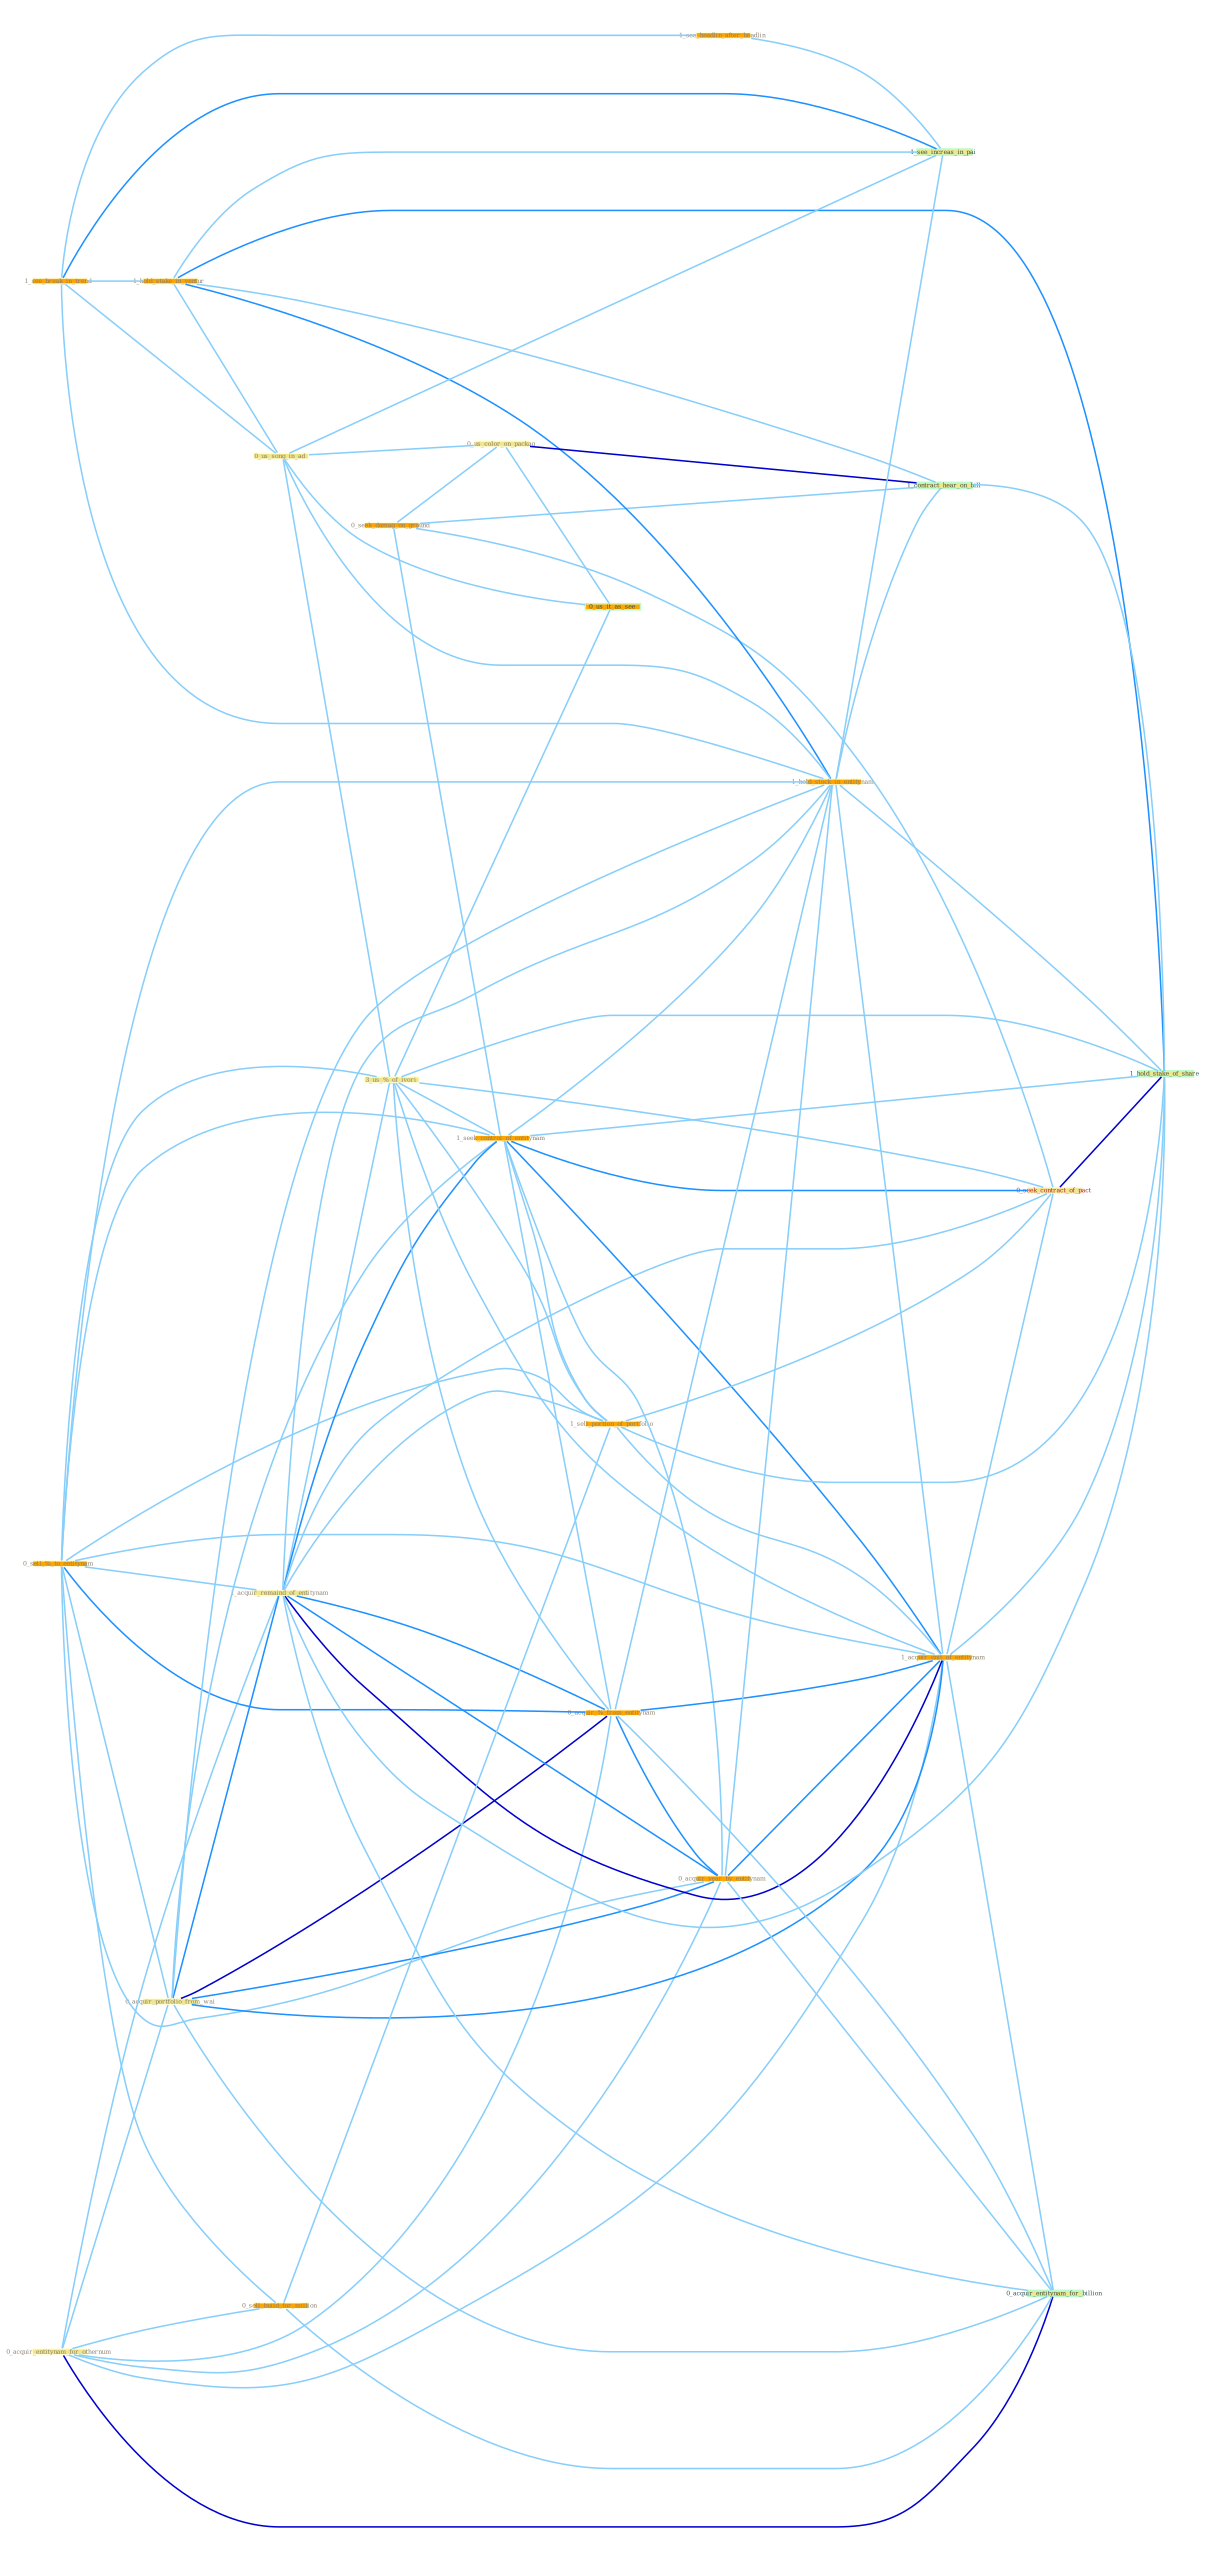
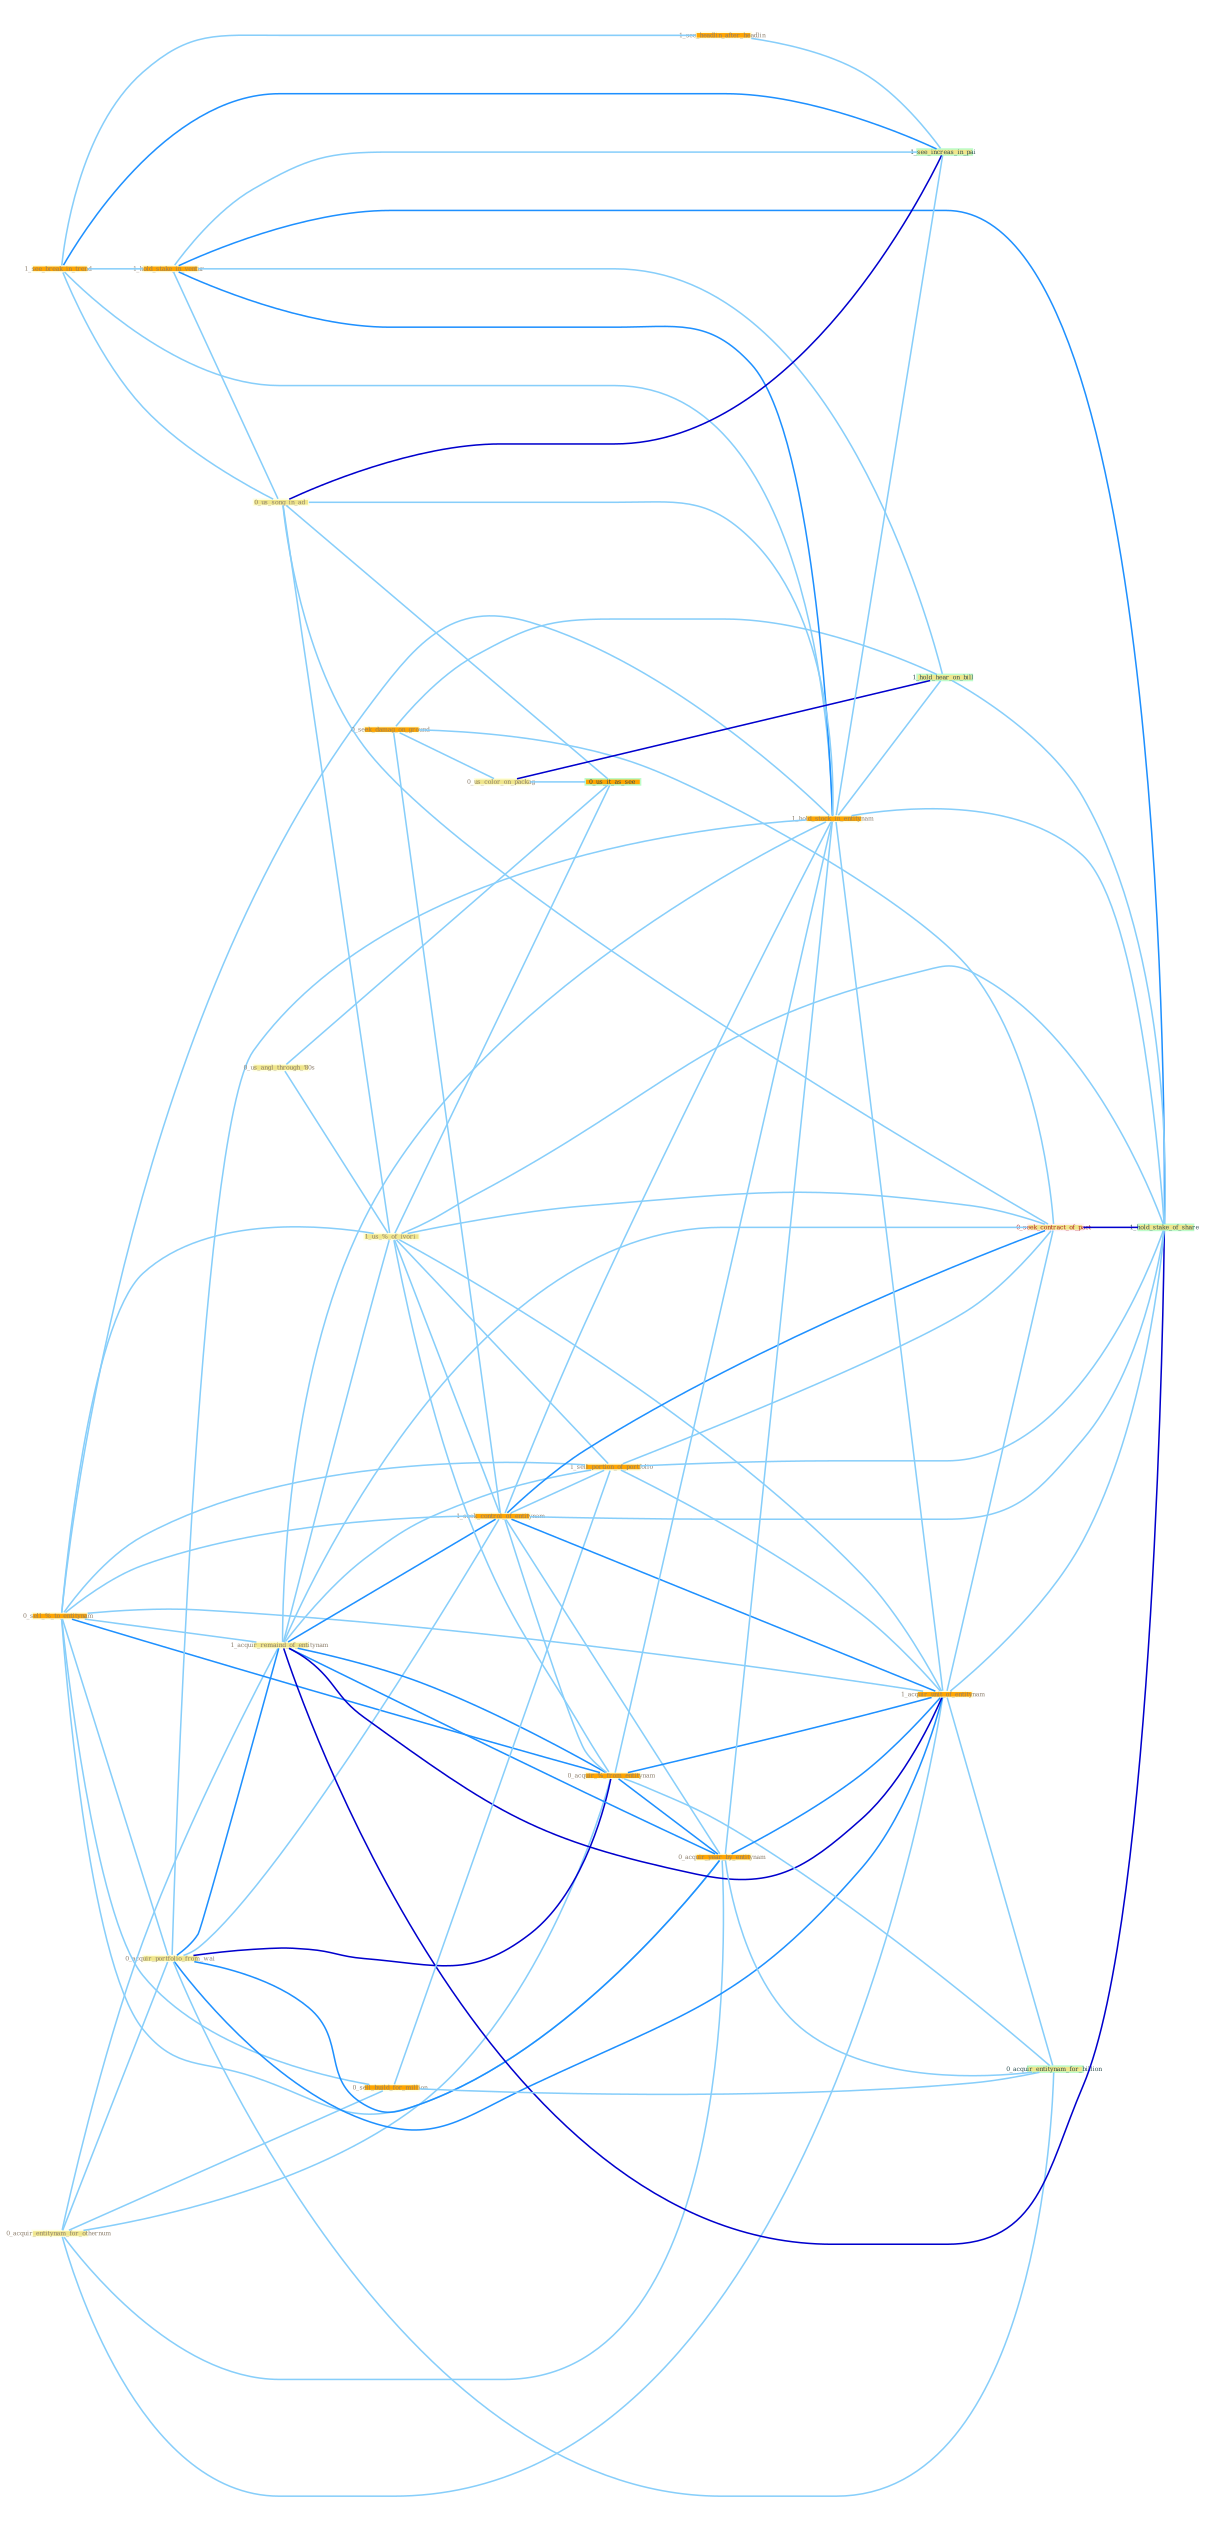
edge "1_see_increas_in_pai" -- "0_us_song_in_ad": color #87cefa -> #0000cd
edge "0_us_color_on_packag" -- "0_us_song_in_ad": now "0_seek_contract_of_pact" -- "0_us_song_in_ad"
node "1_contract_hear_on_bill": label "1_contract_hear_on_bill" -> "1_hold_hear_on_bill"
node "0_us_angl_through_'80s": added
node "3_us_%_of_ivori": label "3_us_%_of_ivori" -> "1_us_%_of_ivori"
edge "1_hold_stake_of_share" -- "1_acquir_remaind_of_entitynam": color #87cefa -> #0000cd
edge "1_acquir_remaind_of_entitynam" -- "0_acquir_entitynam_for_billion": removed
edge "0_acquir_entitynam_for_billion" -- "0_acquir_entitynam_for_othernum": removed
